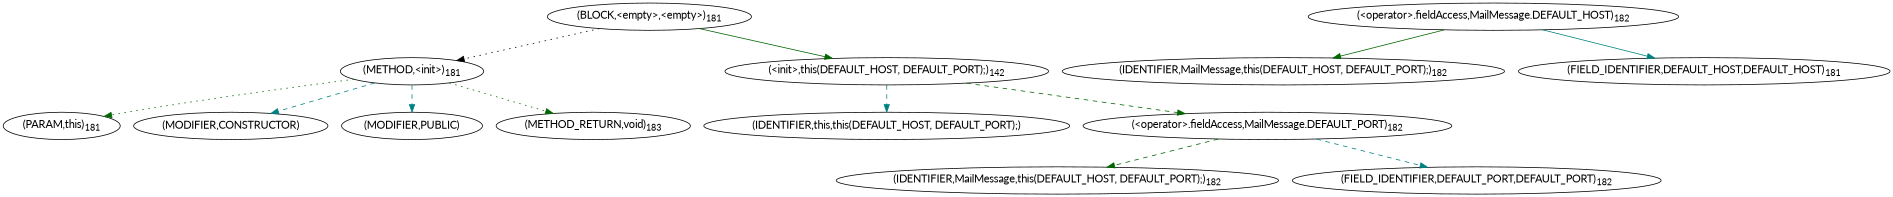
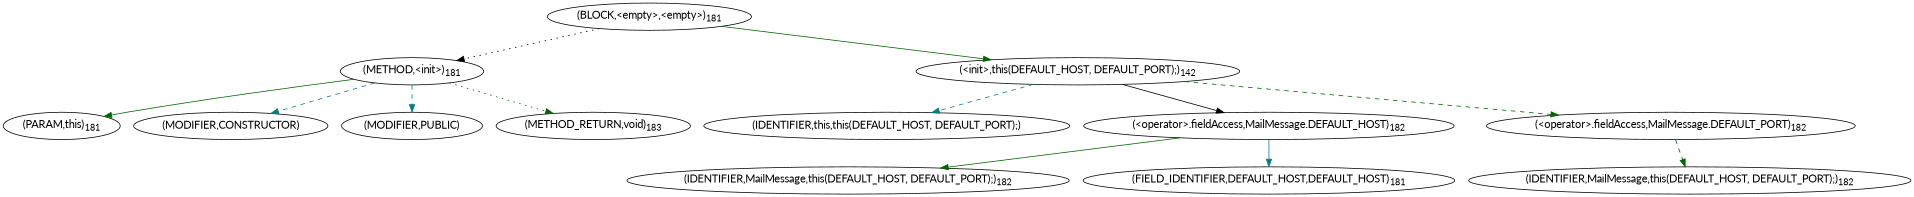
edge "(METHOD,<init>)" -> "(PARAM,this)": style dotted -> solid
edge "(<init>,this(DEFAULT_HOST, DEFAULT_PORT);)" -> "(<operator>.fieldAccess,MailMessage.DEFAULT_HOST)": added
node "(FIELD_IDENTIFIER,DEFAULT_PORT,DEFAULT_PORT)": removed
